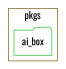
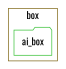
cluster "pkgs": label "pkgs" -> "box"
